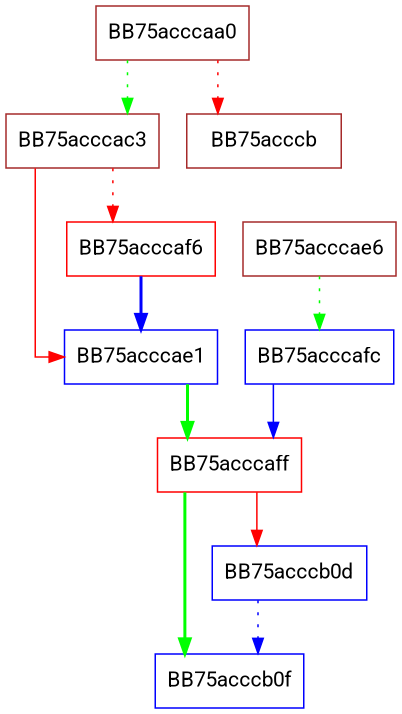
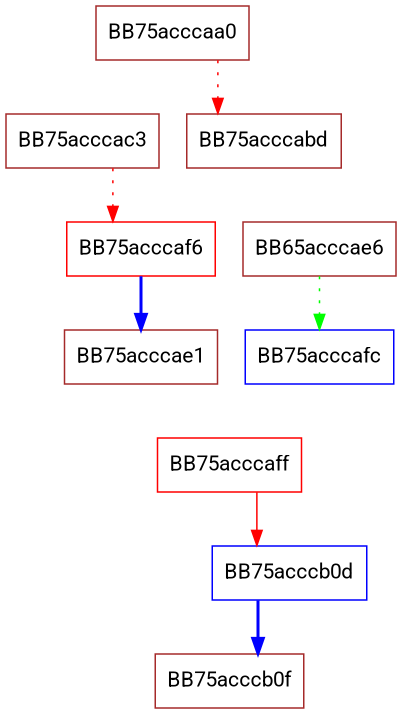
edge "BB75acccaa0" -> "BB75acccac3": removed
node "BB75acccb": label "BB75acccb" -> "BB75acccabd"
node "BB75acccae6": label "BB75acccae6" -> "BB65acccae6"
edge "BB75acccac3" -> "BB75acccae1": removed
node "BB75acccae1": color blue -> brown
edge "BB75acccae1" -> "BB75acccaff": removed
edge "BB75acccafc" -> "BB75acccaff": removed
edge "BB75acccaff" -> "BB75acccb0f": removed
edge "BB75acccb0d" -> "BB75acccb0f": style dotted -> bold
node "BB75acccb0f": color blue -> brown
